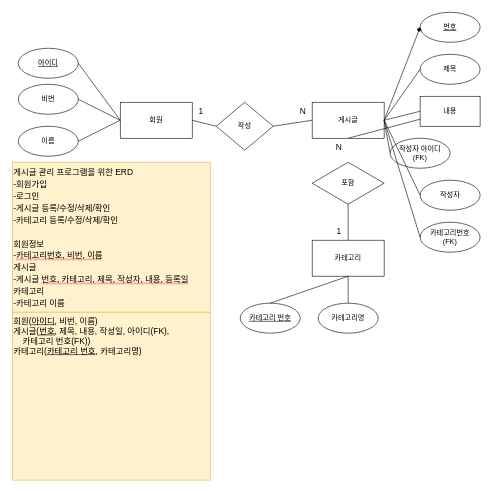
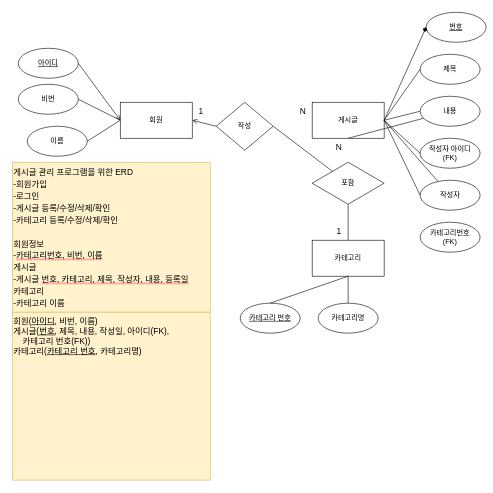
node "번호": moved (450, 27) -> (456, 27)
node "내용": shape rectangle -> ellipse
edge "아이디" -- "회원": arrowhead none -> open
edge "회원" -- "작성": arrowhead none -> open
edge "게시글" -- "작성": now "포함" -- "작성"
node "이름": moved (48, 141) -> (57, 141)
node "작성자 아이디 (FK)": moved (420, 153) -> (450, 153)
edge "게시글" -- "카테고리번호 (FK)": now "게시글" -- "작성자"
